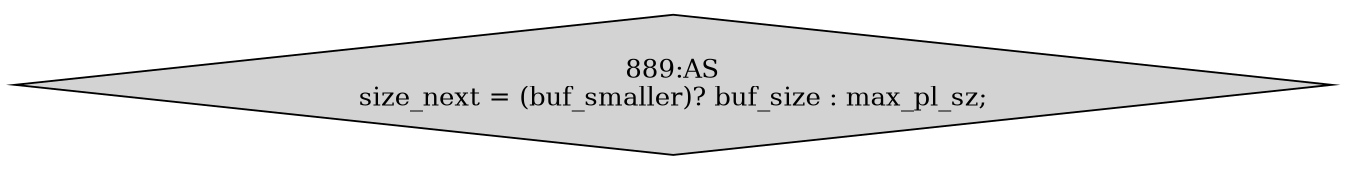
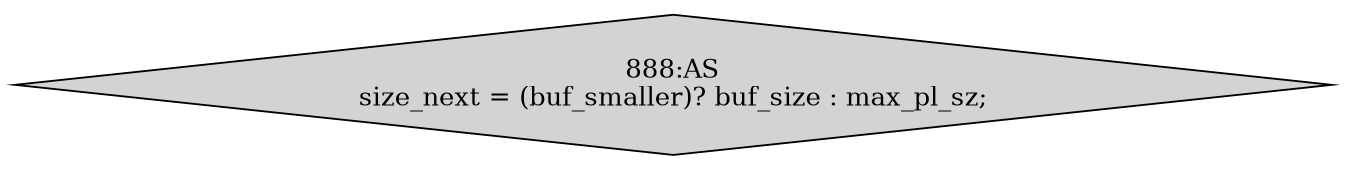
node "889:AS size_next = (buf_smaller)? buf_size : max_pl_sz;": label "889:AS size_next = (buf_smaller)? buf_size : max_pl_sz;" -> "888:AS size_next = (buf_smaller)? buf_size : max_pl_sz;"
